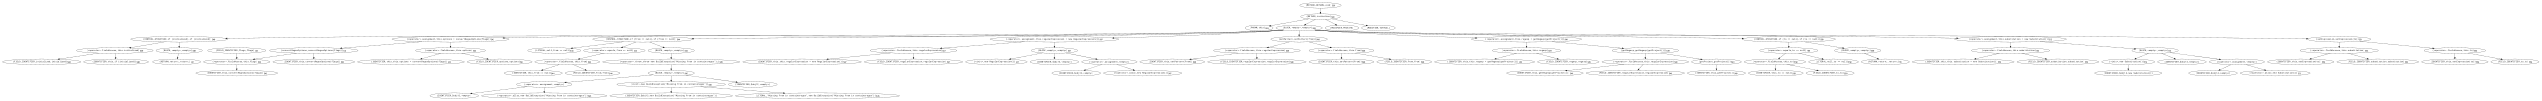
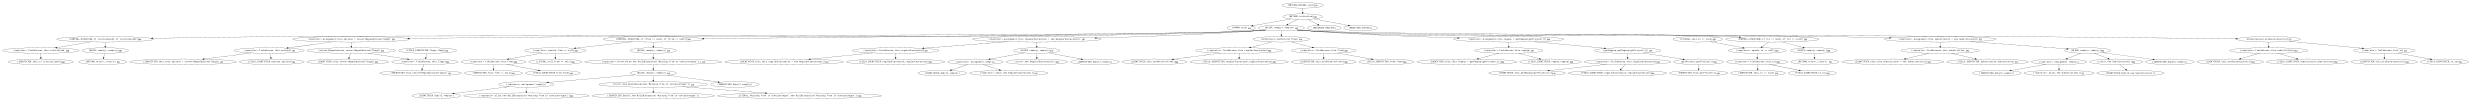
edge "(CONTROL_STRUCTURE,if (from == null),if (from == null))" -> "(LITERAL,null,from == null)": now "(<operator>.equals,from == null)" -> "(LITERAL,null,from == null)"
edge "(<operator>.equals,to == null)" -> "(LITERAL,null,to == null)": reversed
node "(FIELD_IDENTIFIER,initialized,initialized)": removed
